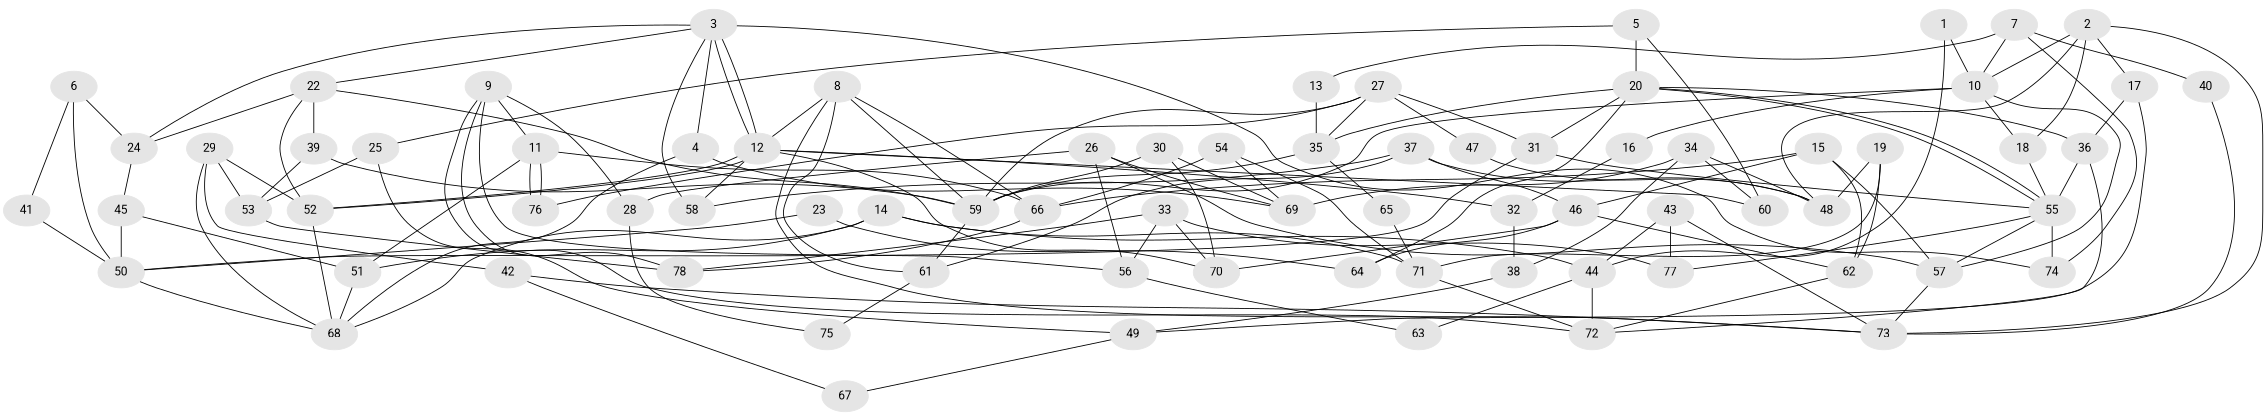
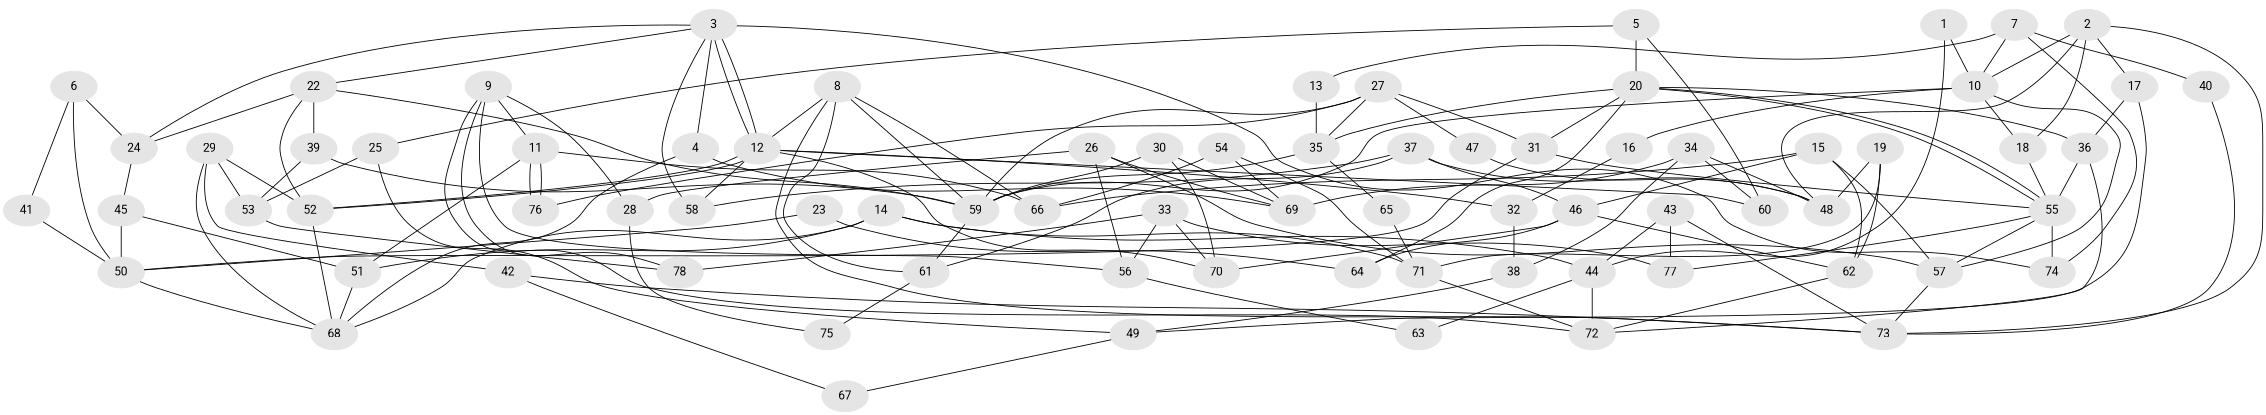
edge "66" -- "78": removed
